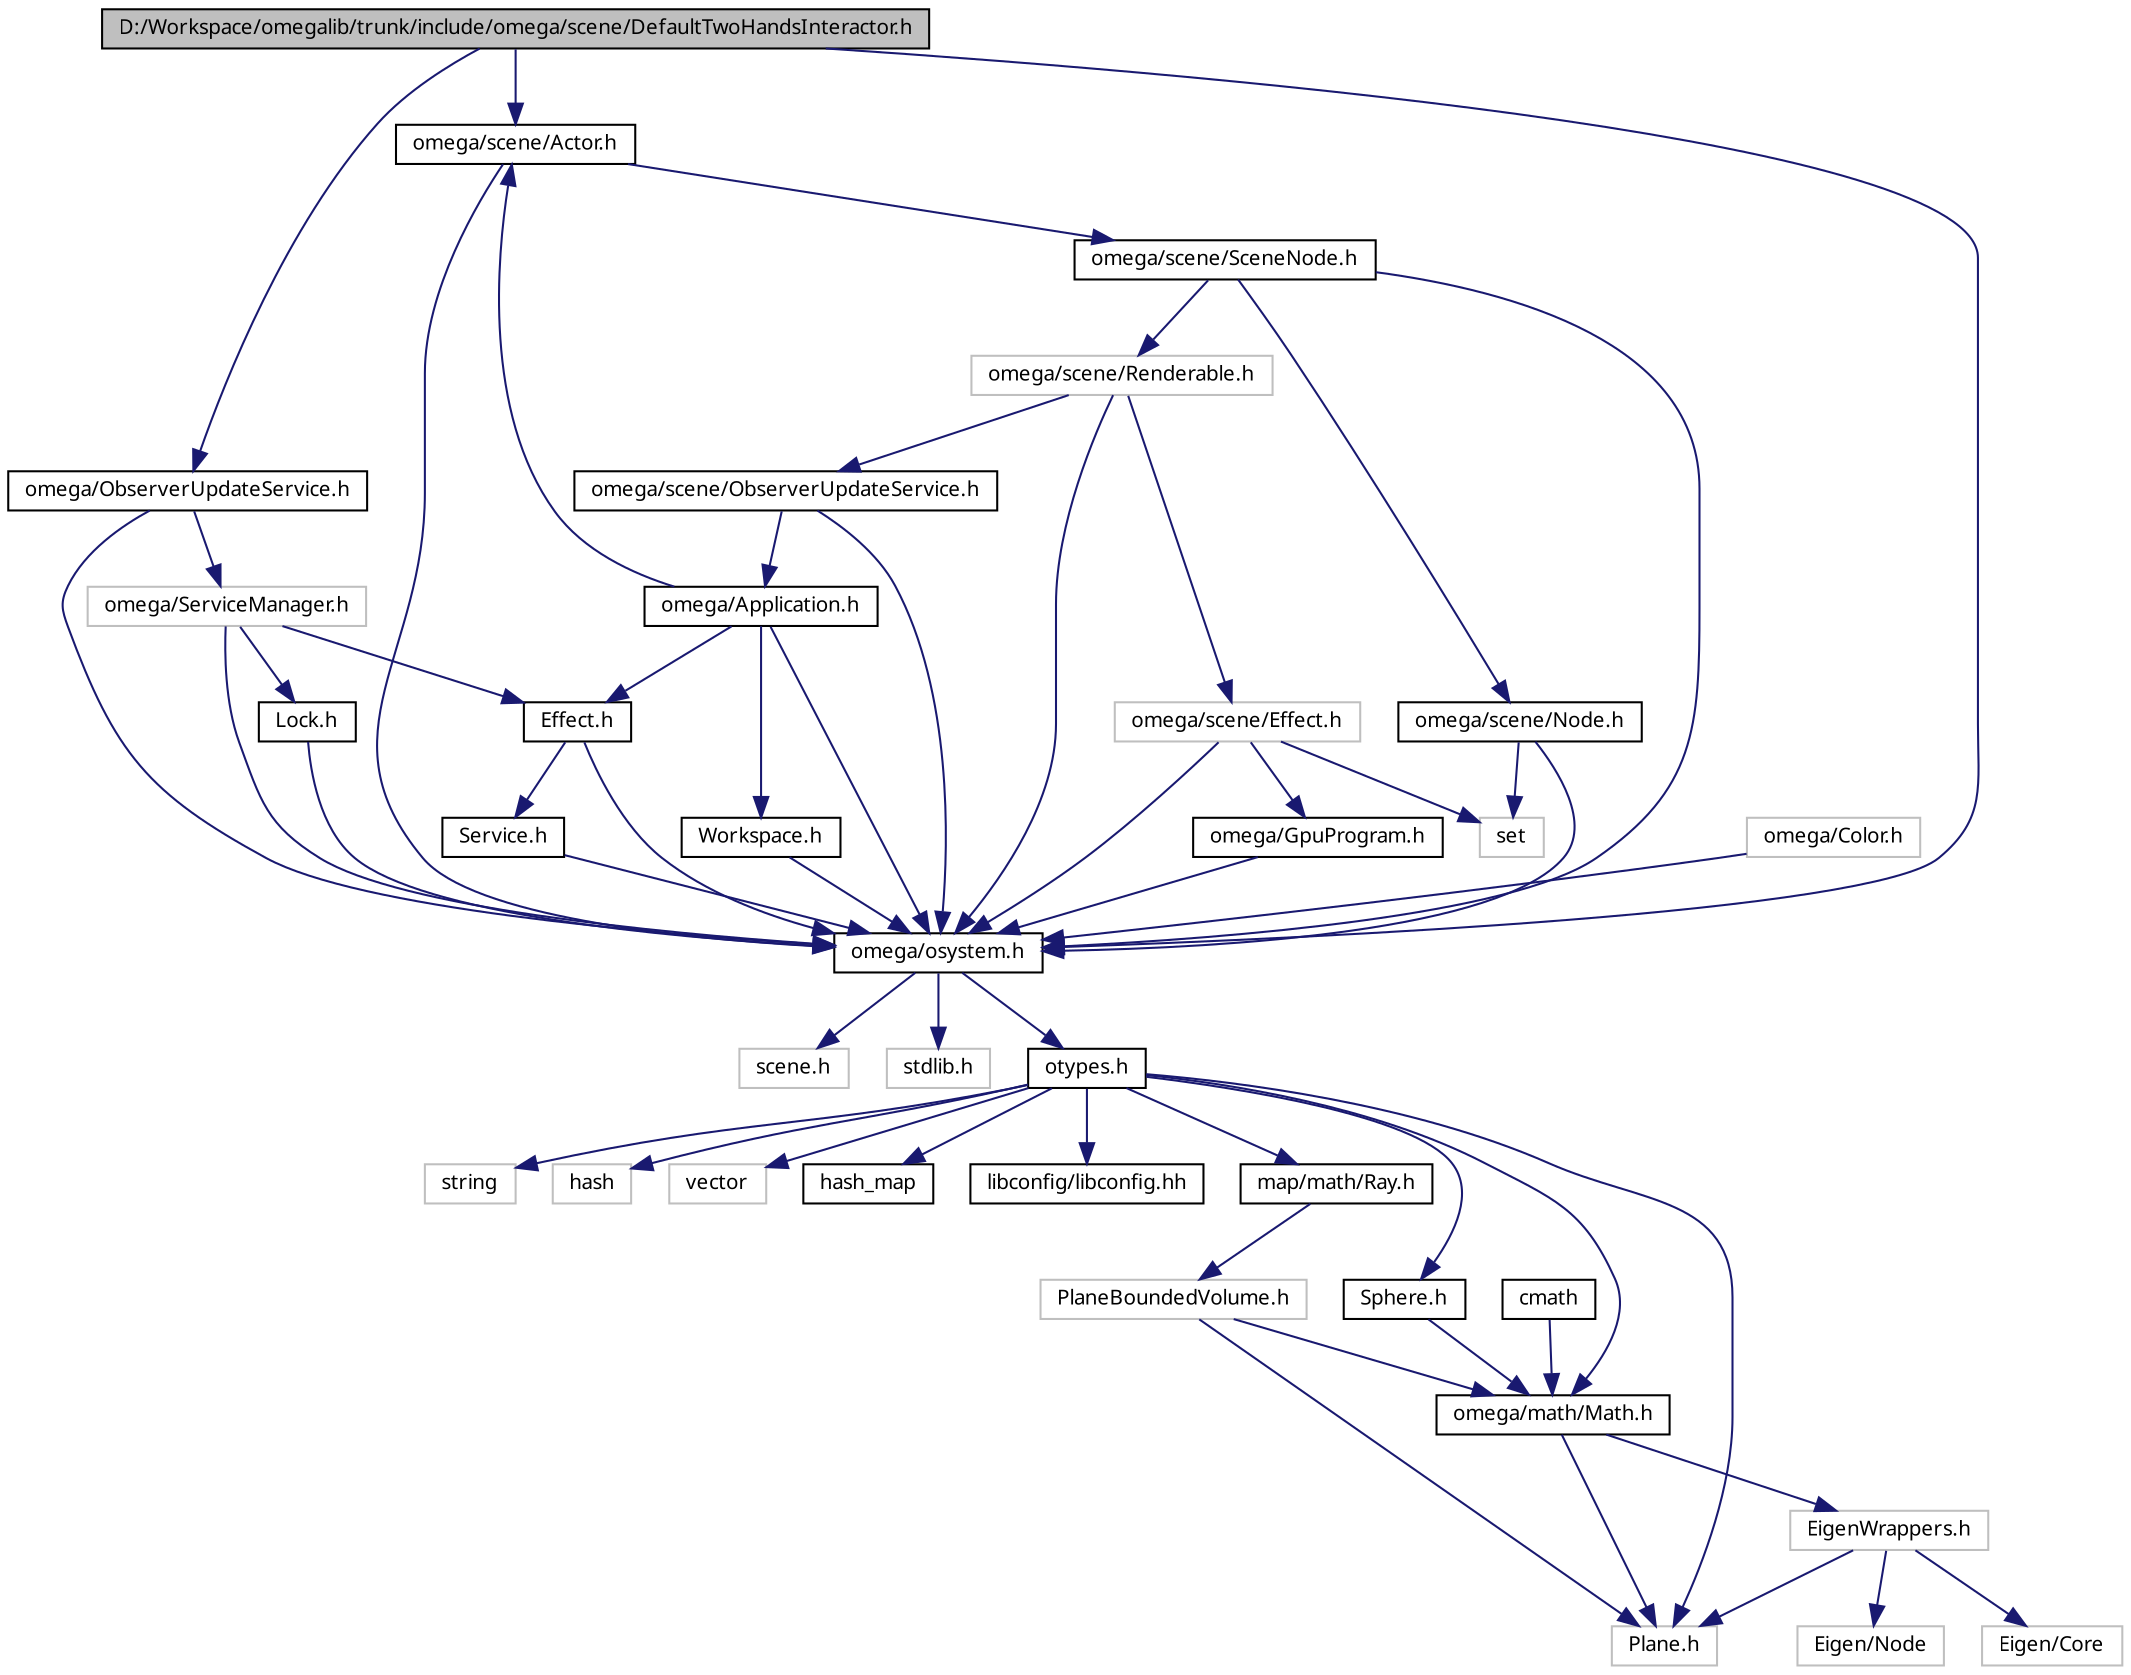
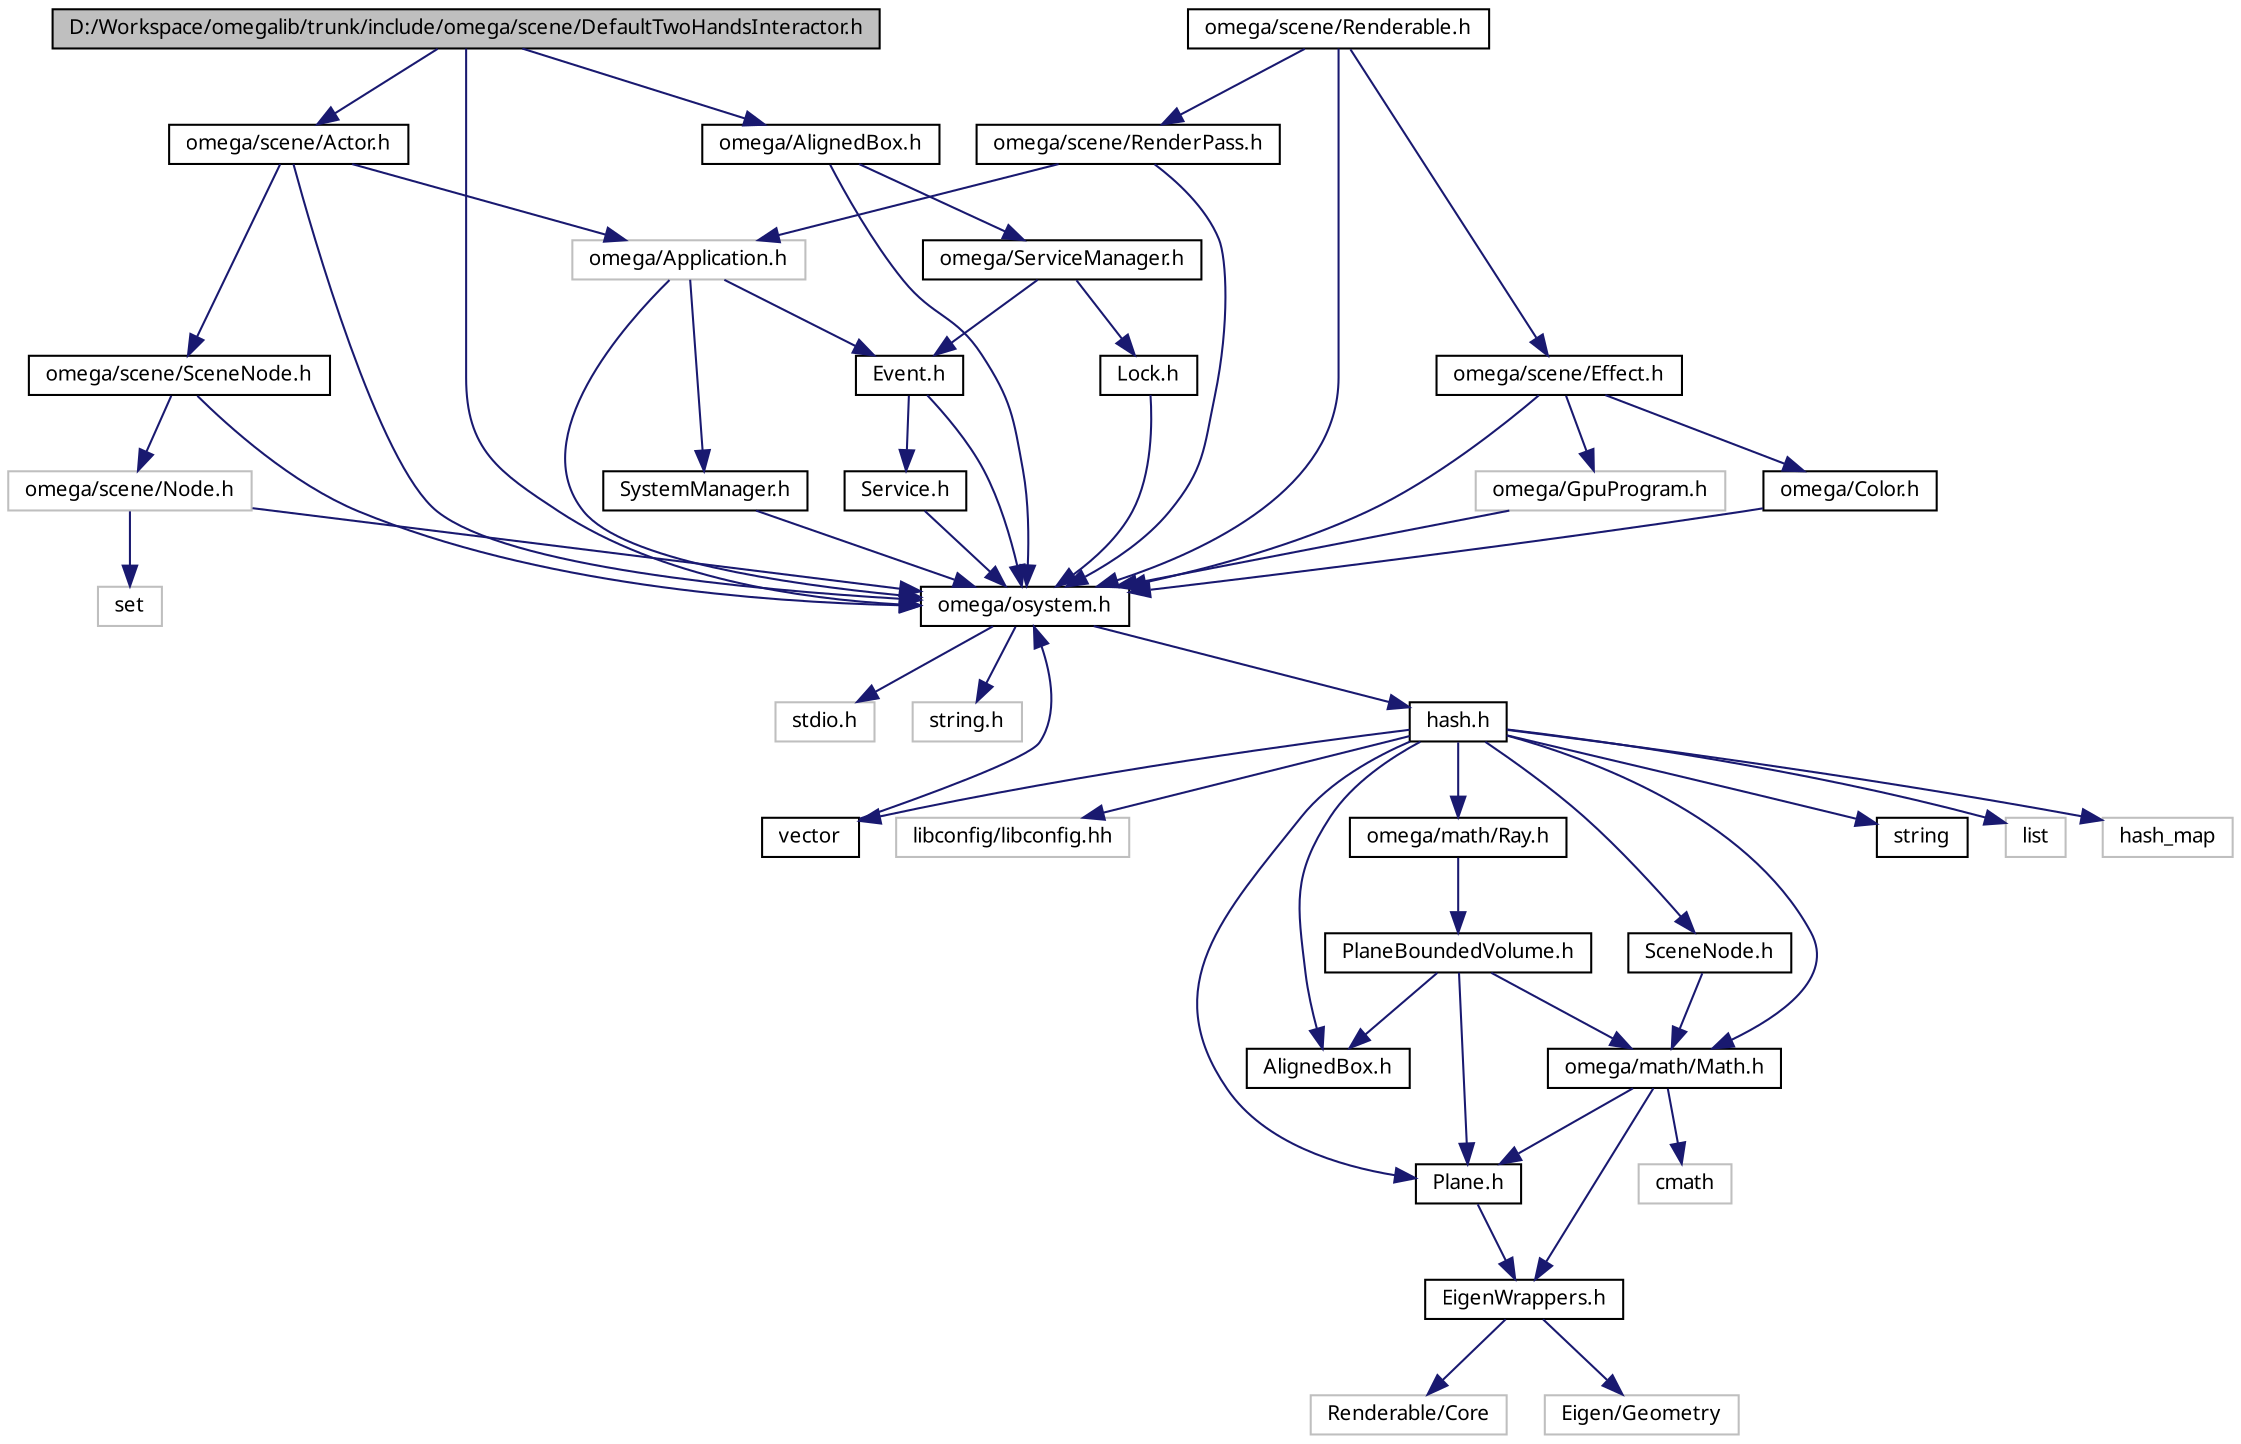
edge "omega/scene/SceneNode.h" -> "omega/scene/Renderable.h": removed
node "omega/scene/Renderable.h": color grey75 -> black
edge "omega/Application.h" -> "omega/scene/Actor.h": reversed
node "omega/ObserverUpdateService.h": label "omega/ObserverUpdateService.h" -> "omega/AlignedBox.h"
node "omega/scene/ObserverUpdateService.h": label "omega/scene/ObserverUpdateService.h" -> "omega/scene/RenderPass.h"
node "omega/ServiceManager.h": color grey75 -> black
node "omega/Application.h": color black -> grey75
node "Effect.h": label "Effect.h" -> "Event.h"
node "omega/scene/Effect.h": color grey75 -> black
node "omega/scene/Node.h": color black -> grey75
edge "omega/scene/Effect.h" -> "set": now "omega/scene/Effect.h" -> "omega/Color.h"
node "Workspace.h": label "Workspace.h" -> "SystemManager.h"
node "omega/GpuProgram.h": color black -> grey75
node "omega/Color.h": color grey75 -> black
edge "omega/ServiceManager.h" -> "omega/osystem.h": now "vector" -> "omega/osystem.h"
node "scene.h": label "scene.h" -> "stdio.h"
node "stdlib.h": label "stdlib.h" -> "string.h"
node "otypes.h": label "otypes.h" -> "hash.h"
node "AlignedBox.h": added
node "string": color grey75 -> black
node "hash": label "hash" -> "list"
node "vector": color grey75 -> black
node "hash_map": color black -> grey75
node "libconfig/libconfig.hh": color black -> grey75
node "map/math/Ray.h": label "map/math/Ray.h" -> "omega/math/Ray.h"
node "PlaneBoundedVolume.h": color grey75 -> black
node "Sphere.h": label "Sphere.h" -> "SceneNode.h"
node "cmath": color black -> grey75
edge "cmath" -> "omega/math/Math.h": reversed
node "EigenWrappers.h": color grey75 -> black
edge "EigenWrappers.h" -> "Plane.h": reversed
node "Plane.h": color grey75 -> black
node "Eigen/Node": label "Eigen/Node" -> "Eigen/Geometry"
node "Eigen/Core": label "Eigen/Core" -> "Renderable/Core"
